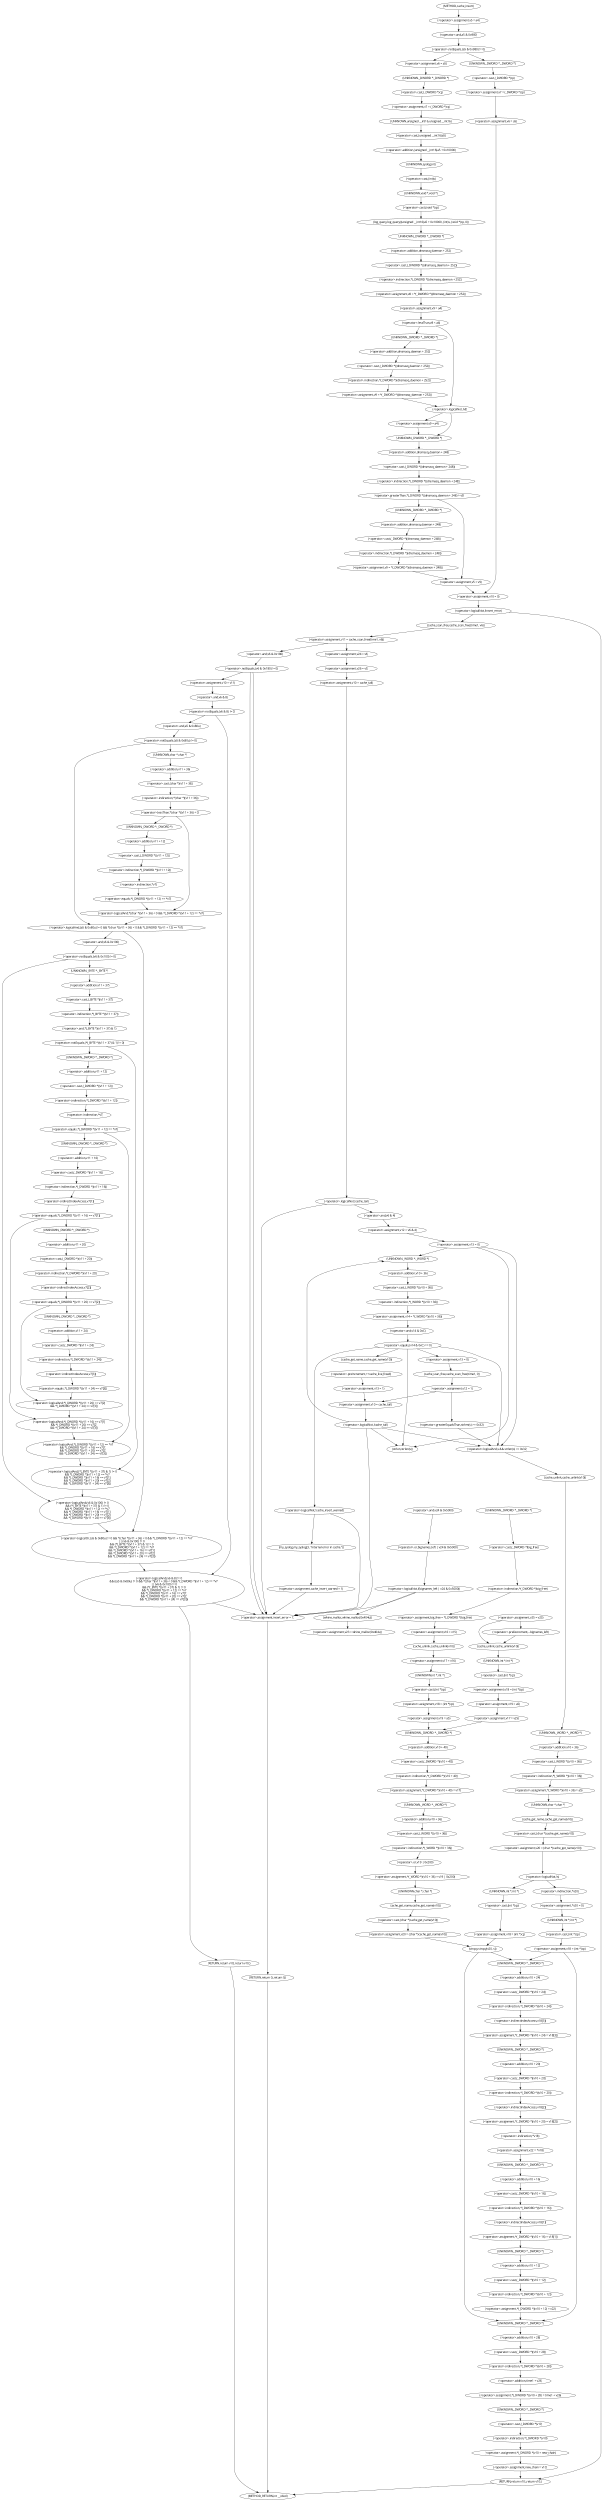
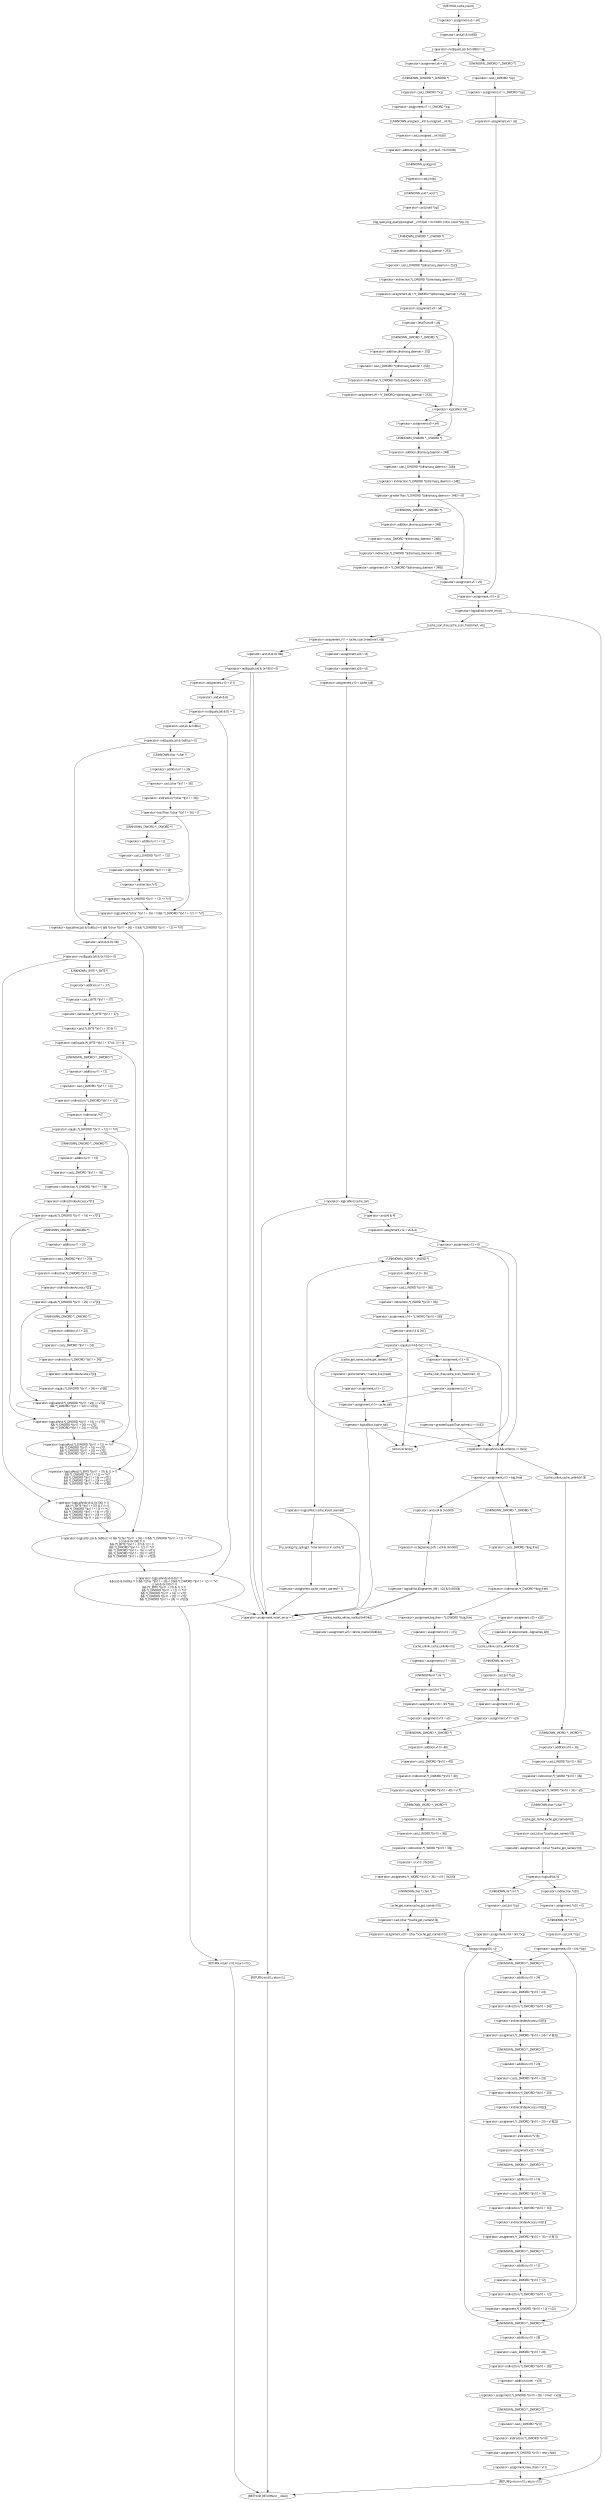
node "(<operator>.assignment,v15 = big_free)": added
node "(RETURN,return 0;,return 0;)": label "(RETURN,return 0;,return 0;)" -> "(RETURN,void 0;,return 0;)"
